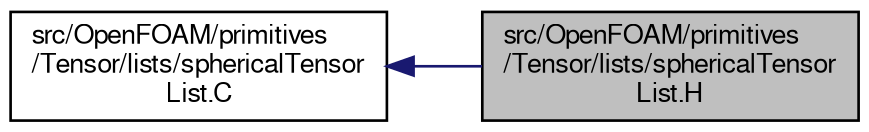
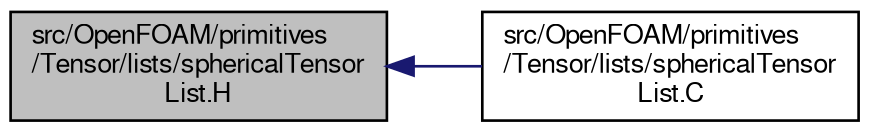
edge "src/OpenFOAM/primitives /Tensor/lists/sphericalTensor List.H" -> "src/OpenFOAM/primitives /Tensor/lists/sphericalTensor List.C": reversed
